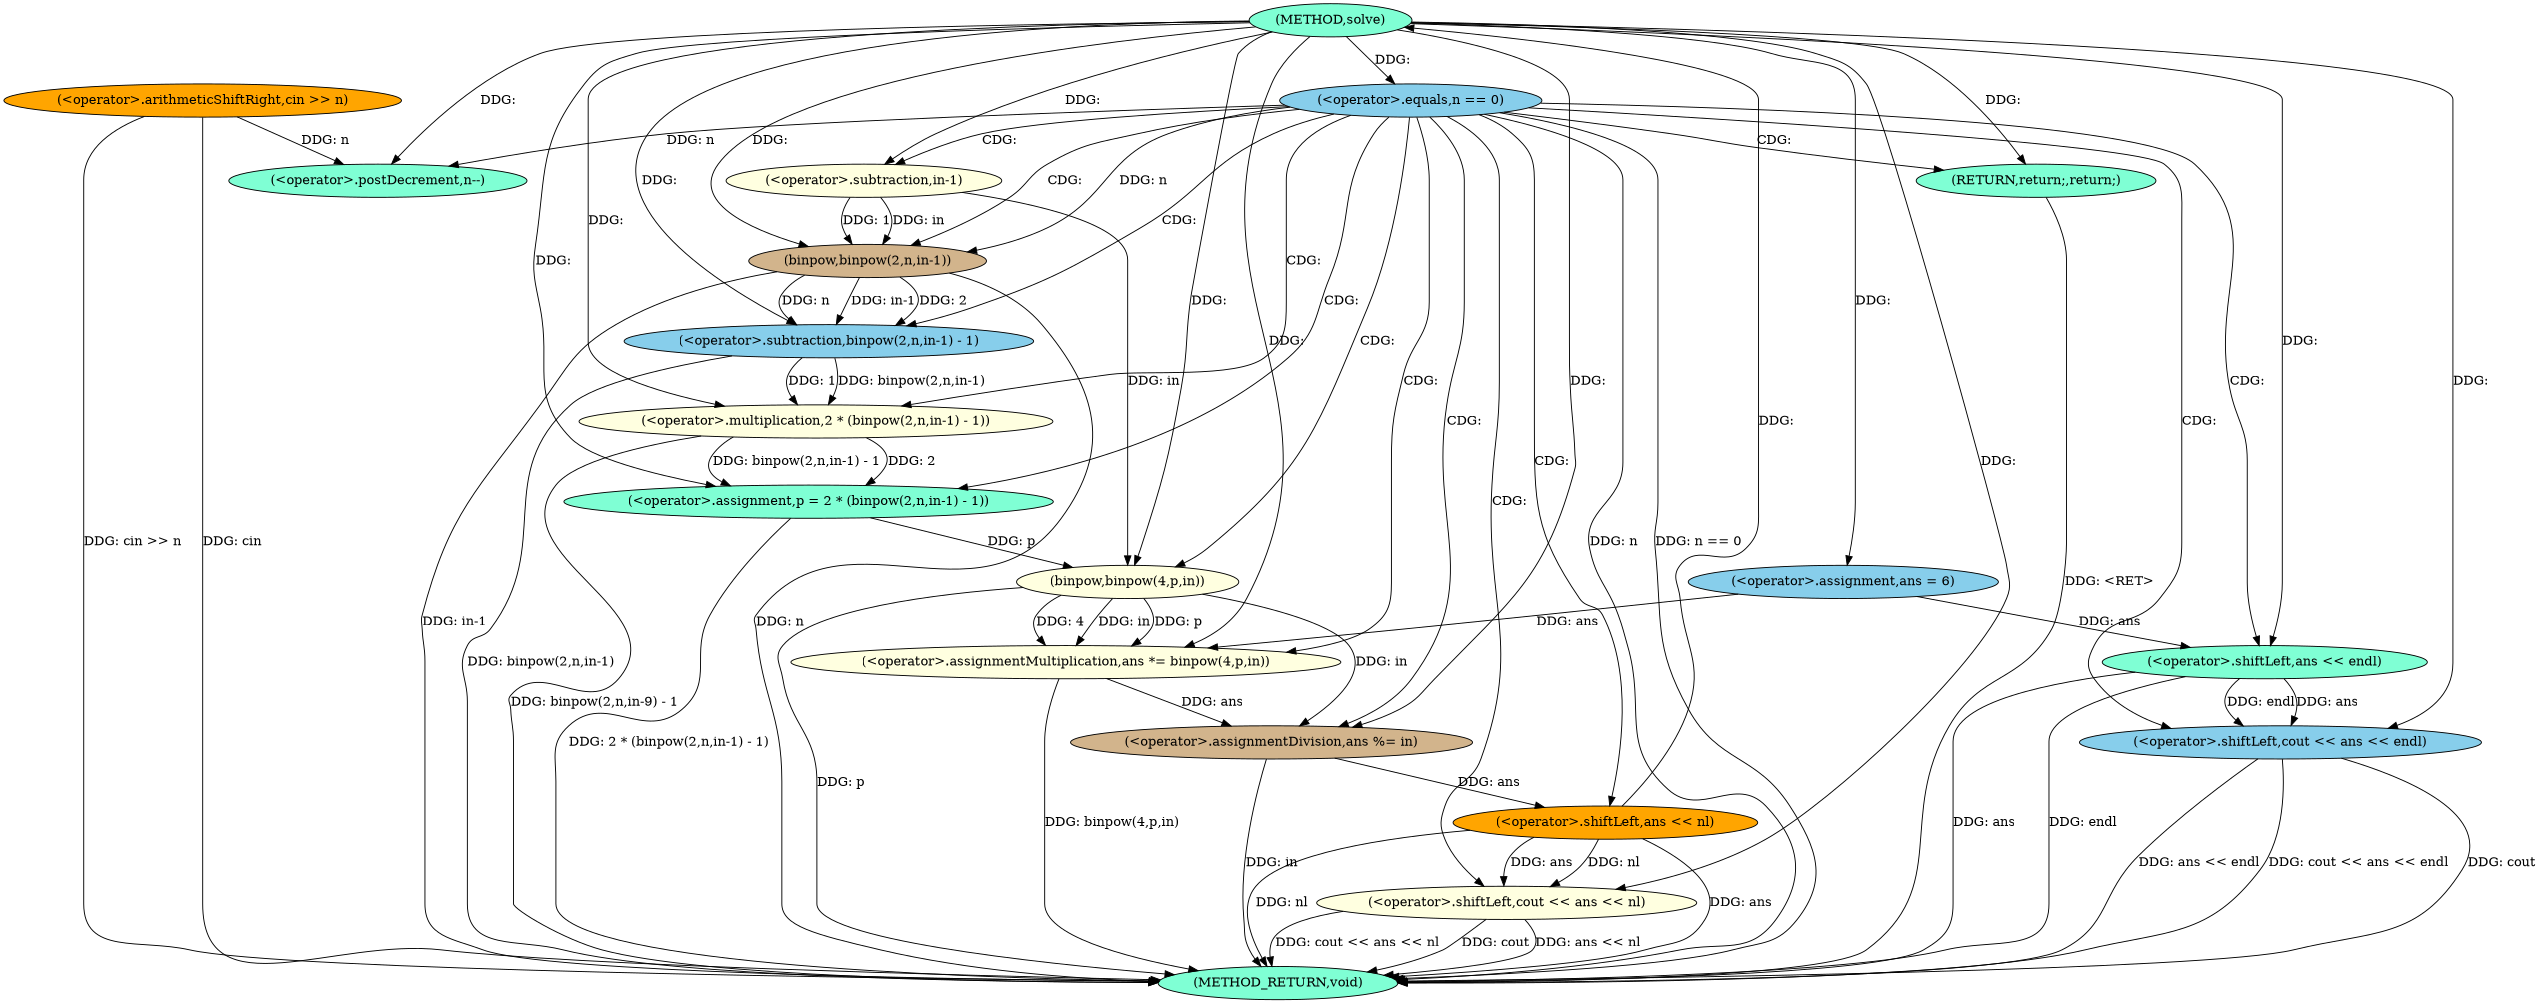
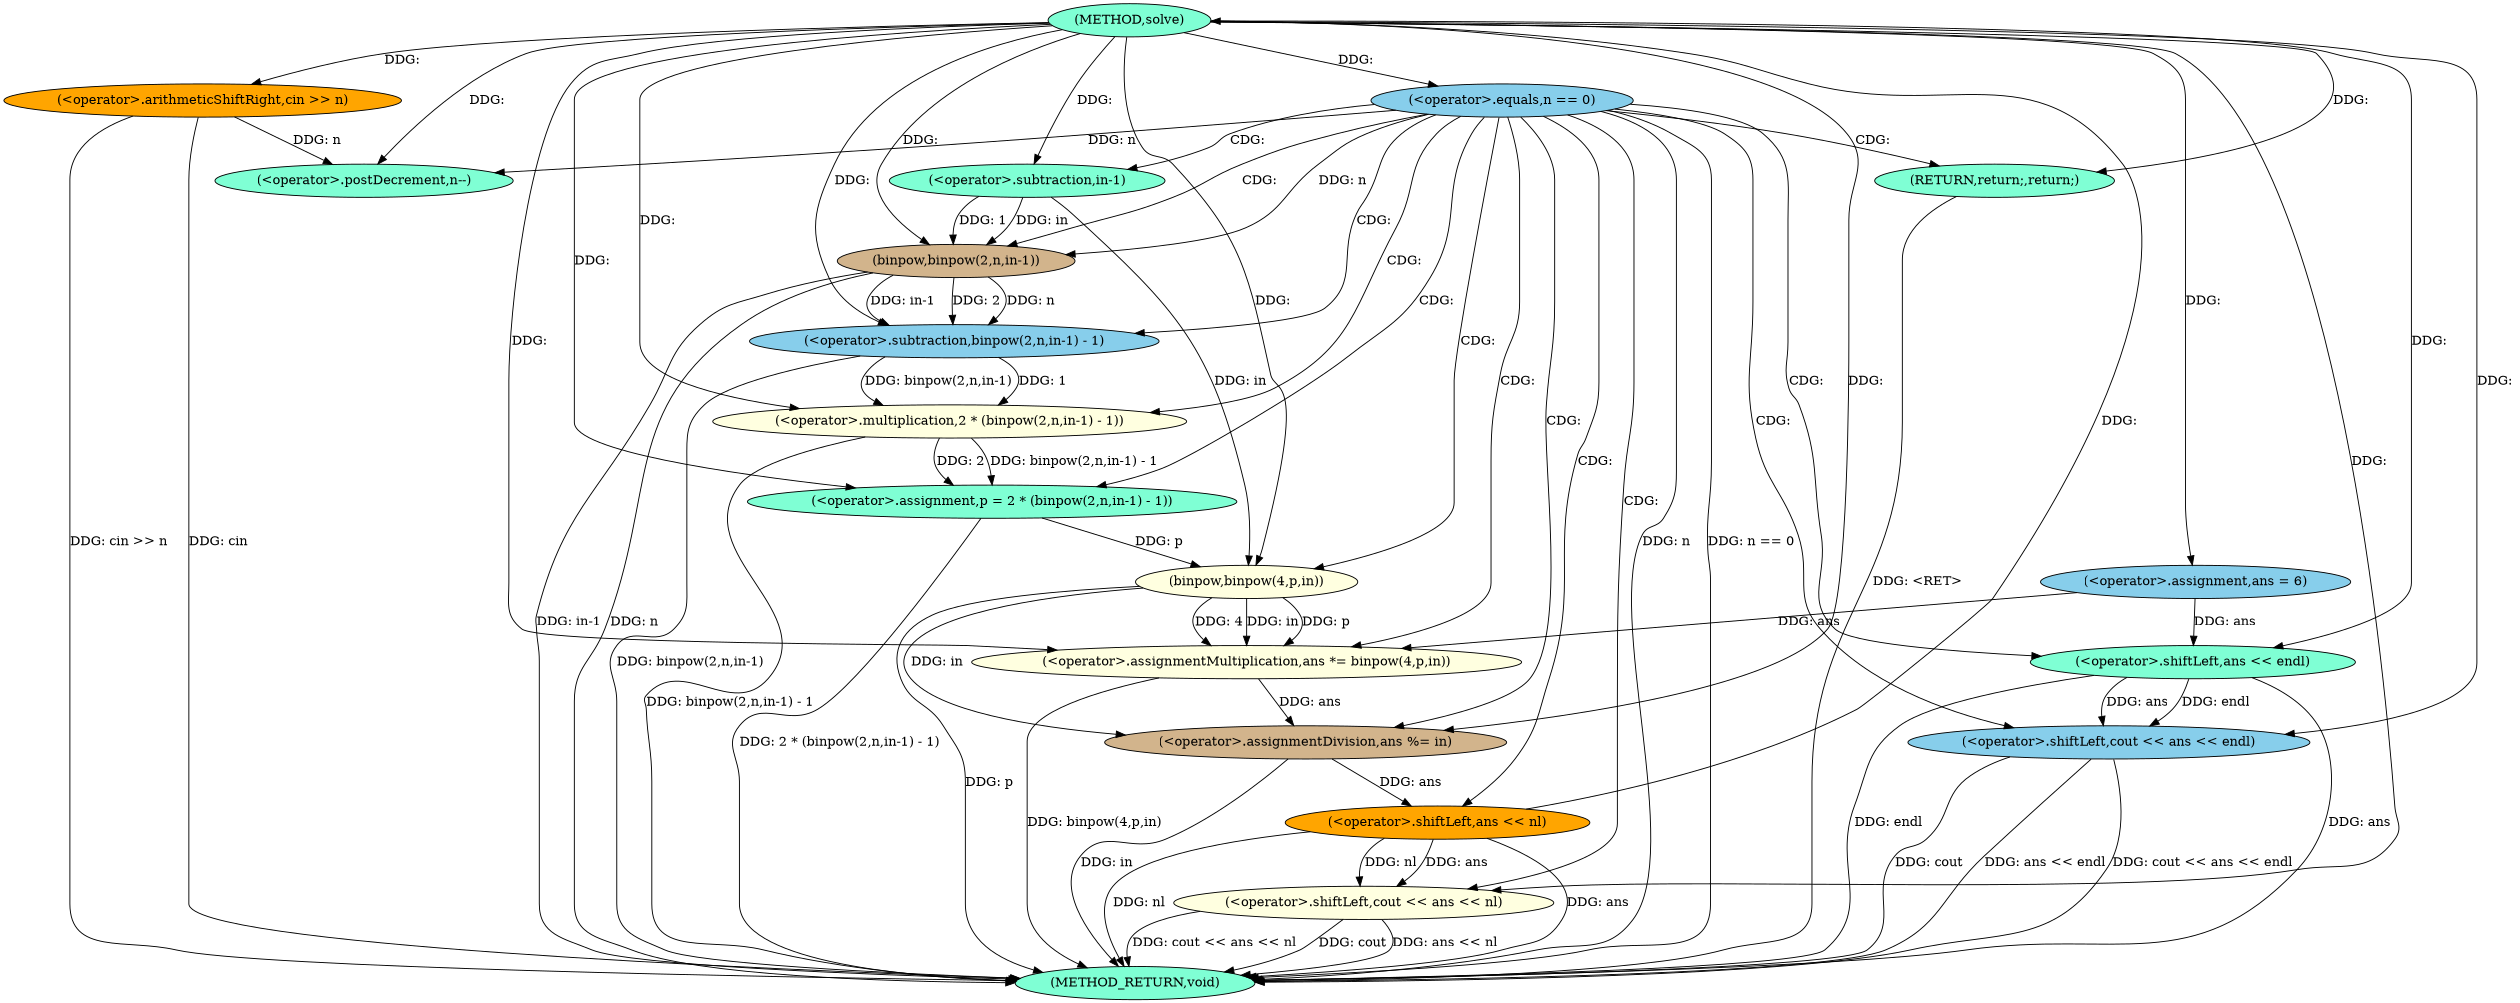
edge "(METHOD,solve)" -> "(<operator>.arithmeticShiftRight,cin >> n)": added, label "DDG:"
node "(<operator>.subtraction,in-1)": fillcolor lightyellow -> aquamarine
edge "(<operator>.multiplication,2 * (binpow(2,n,in-1) - 1))" -> "(METHOD_RETURN,void)": label "DDG: binpow(2,n,in-9) - 1" -> "DDG: binpow(2,n,in-1) - 1"
